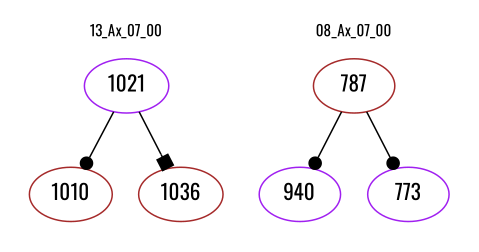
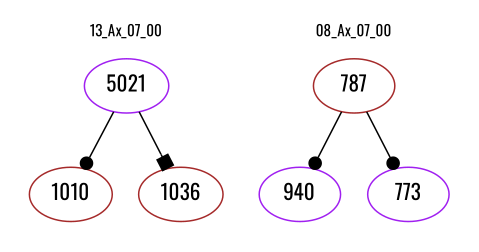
node "1021": label "1021" -> "5021"
